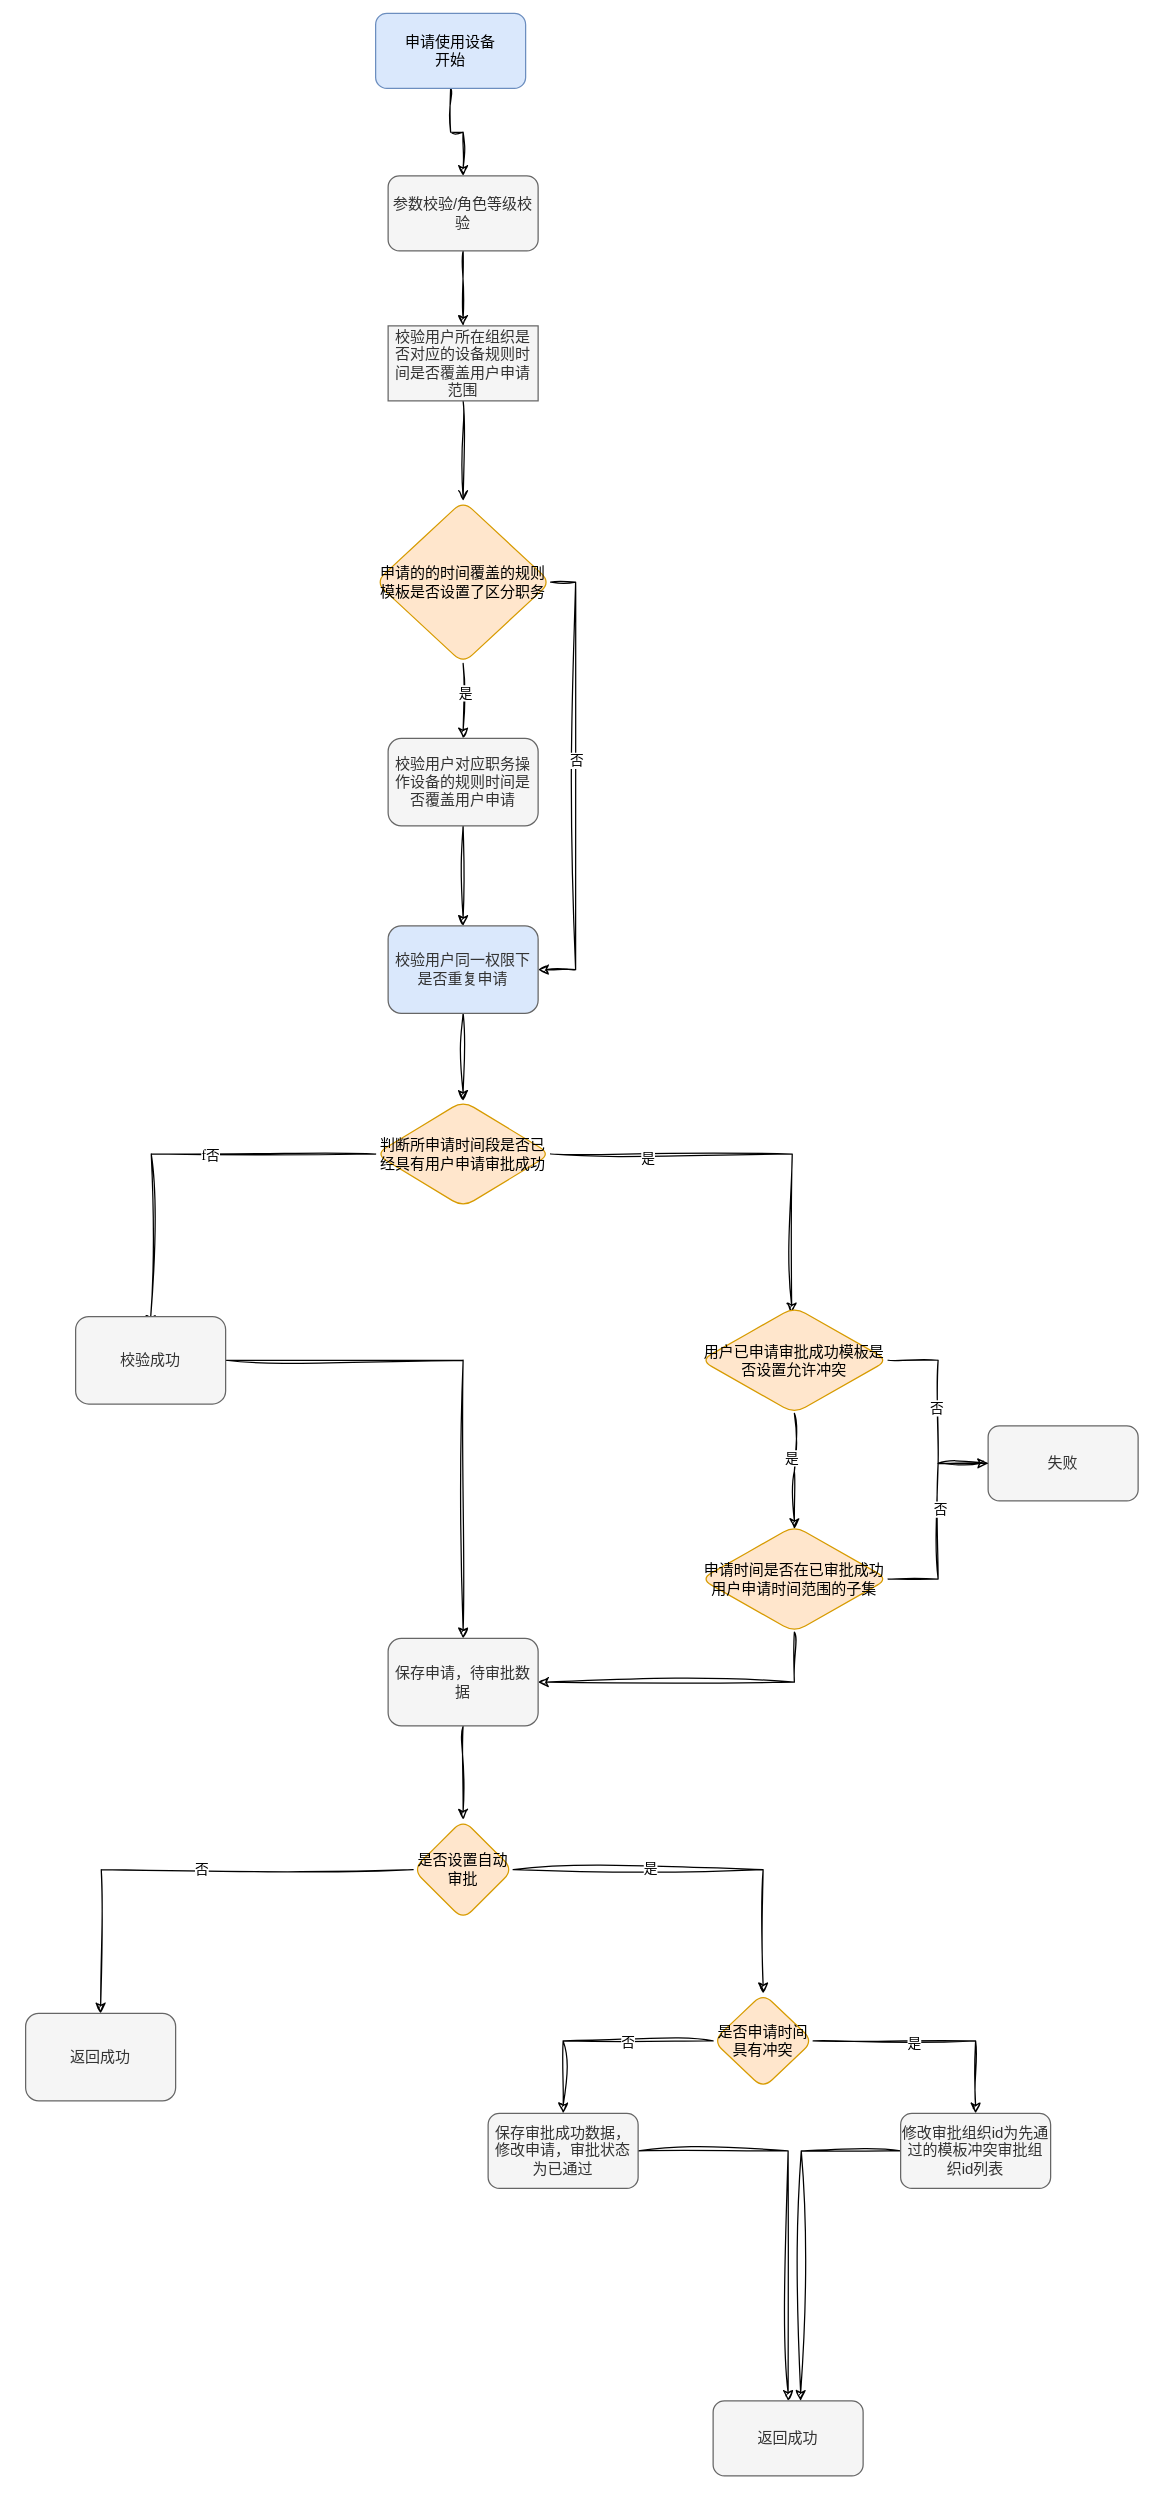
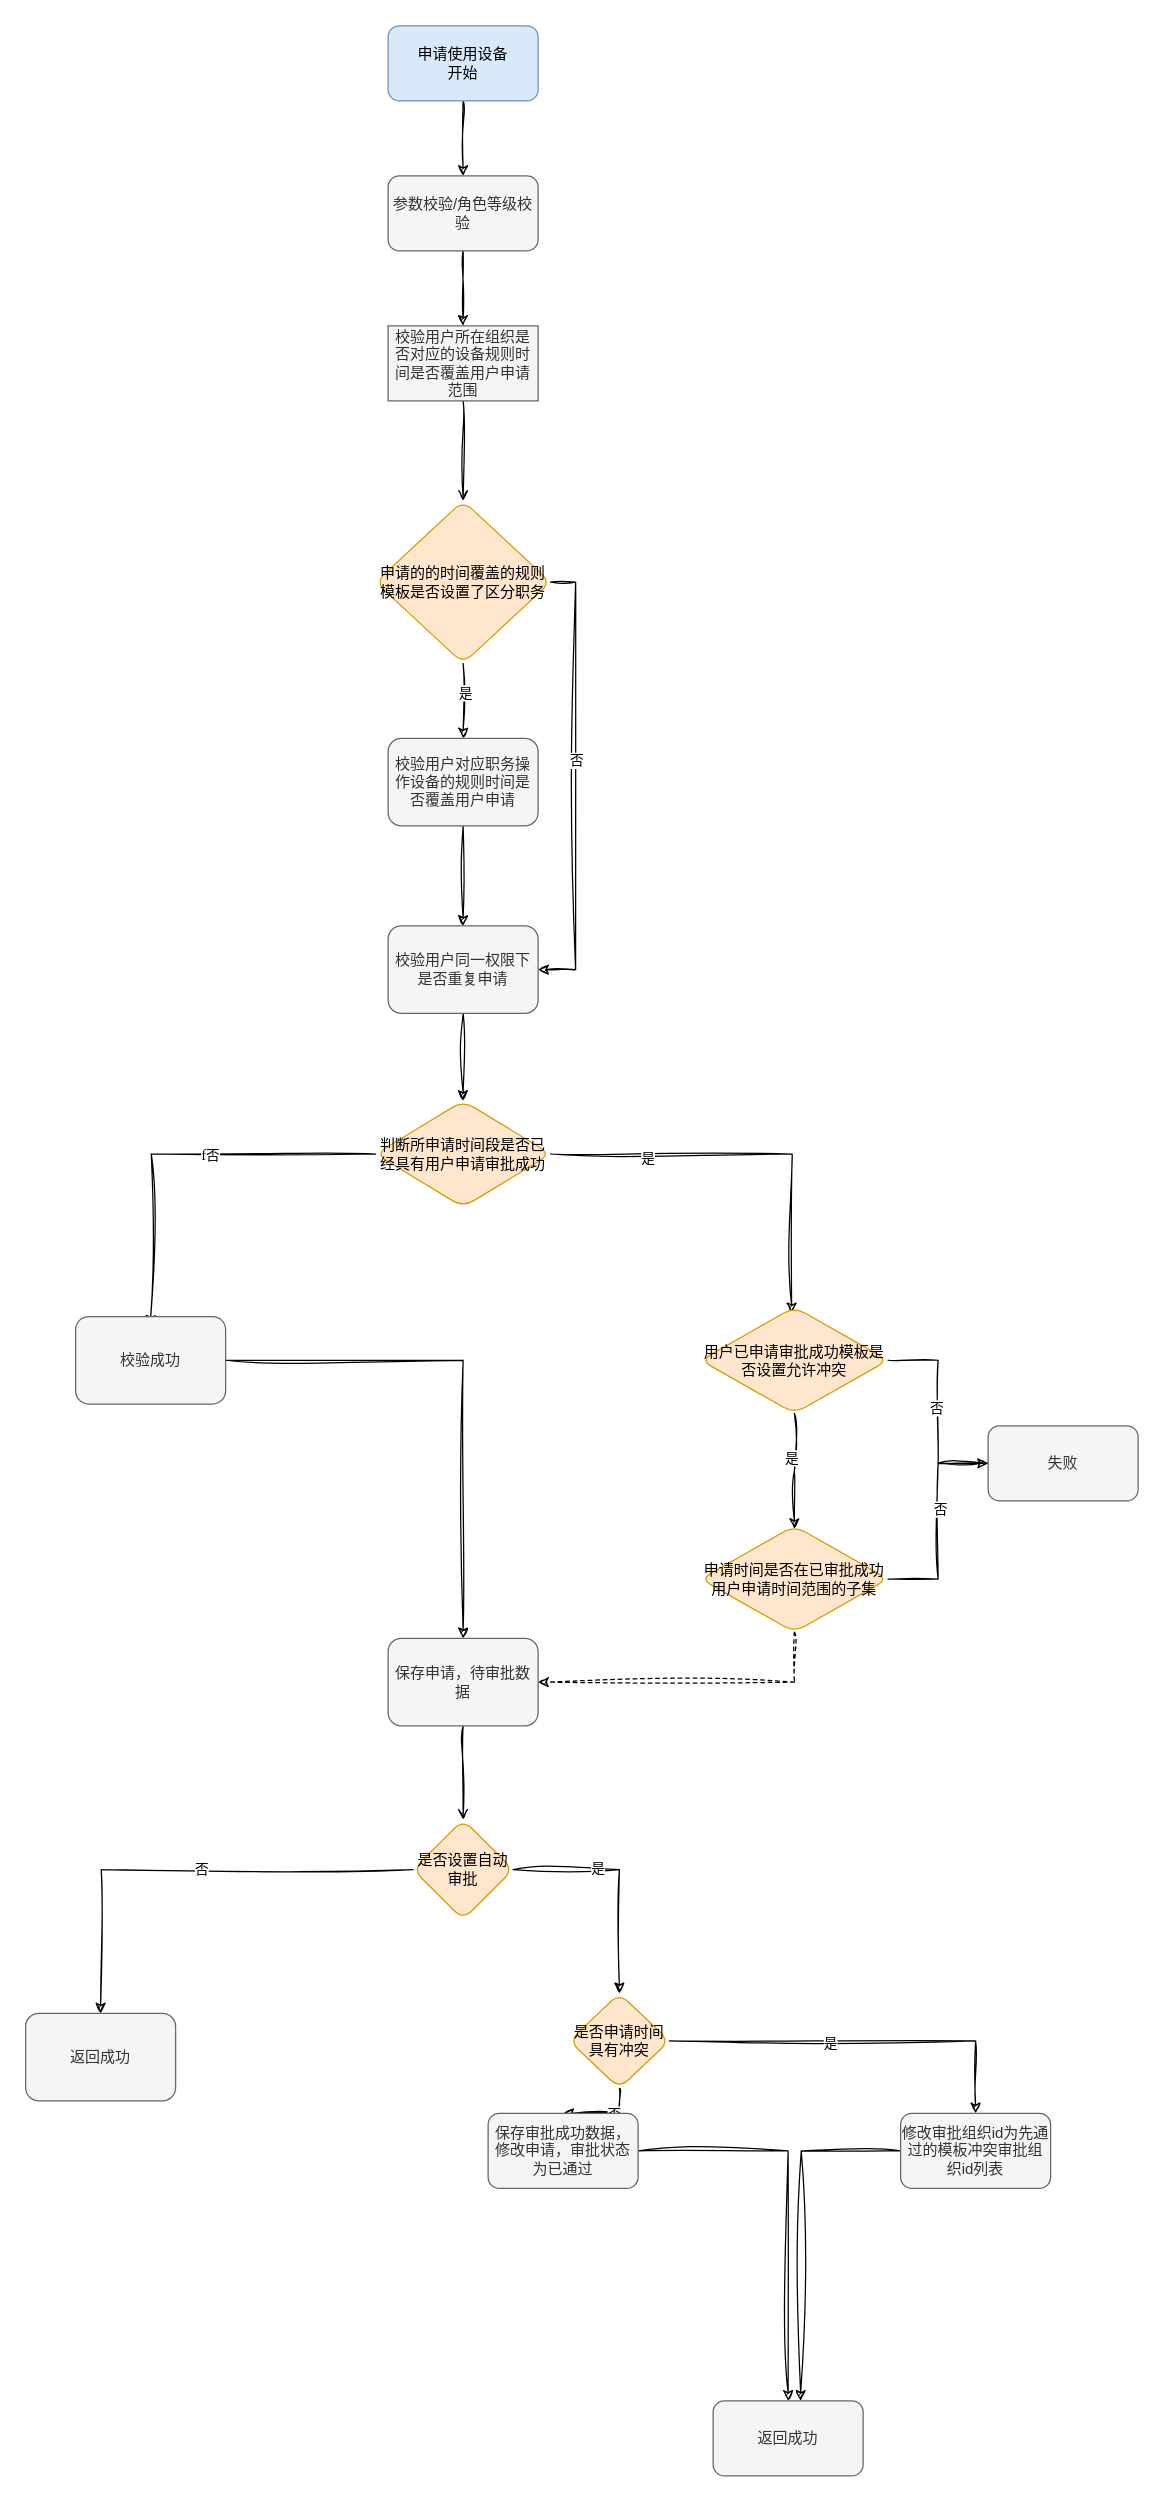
node "申请使用设备 开始": moved (451, 51) -> (463, 63)
node "校验用户同一权限下是否重复申请": fillcolor #dae8fc -> #f5f5f5
edge "申请时间是否在已审批成功用户申请时间范围的子集" -> "保存申请，待审批数据": style solid -> dashed
edge "保存申请，待审批数据" -> "是否设置自动审批": arrowhead classic -> open
node "是否申请时间具有冲突": moved (763, 2041) -> (619, 2041)
